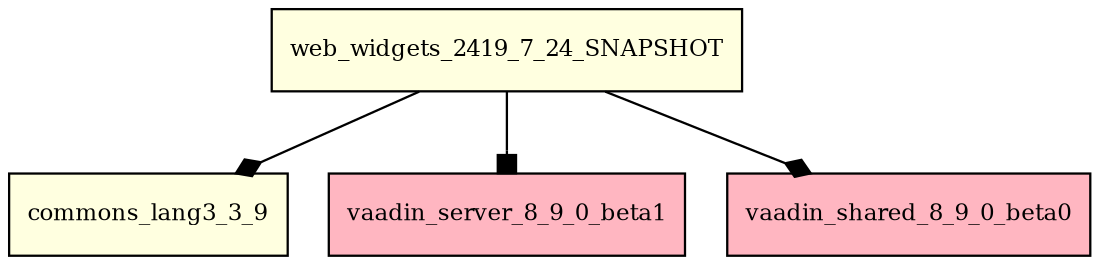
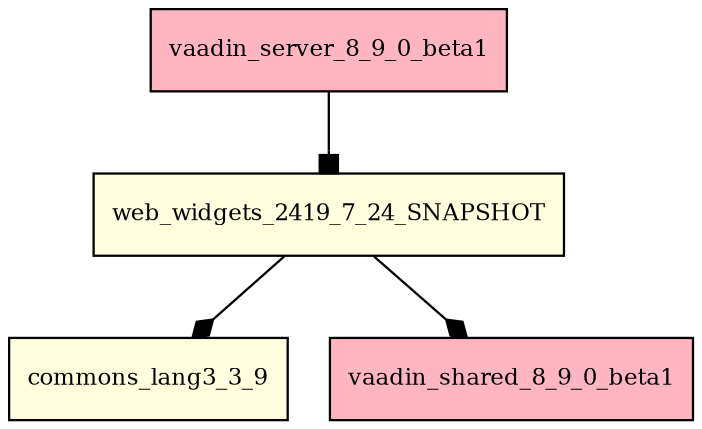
edge "web_widgets_2419_7_24_SNAPSHOT" -> "vaadin_server_8_9_0_beta1": reversed
node "vaadin_shared_8_9_0_beta0": label "vaadin_shared_8_9_0_beta0" -> "vaadin_shared_8_9_0_beta1"
